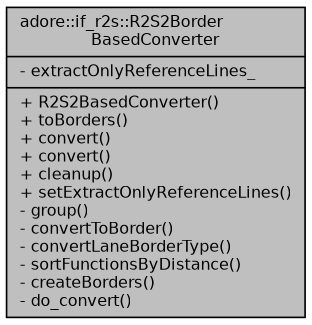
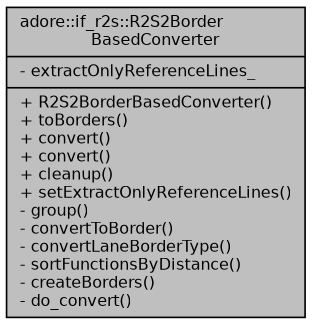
node "adore::if_r2s::R2S2Border": text "+ R2S2BasedConverter()" -> "+ R2S2BorderBasedConverter()"
